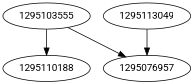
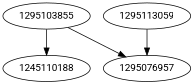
node "1295103555": label "1295103555" -> "1295103855"
node "1295113049": label "1295113049" -> "1295113059"
node "1295110188": label "1295110188" -> "1245110188"
